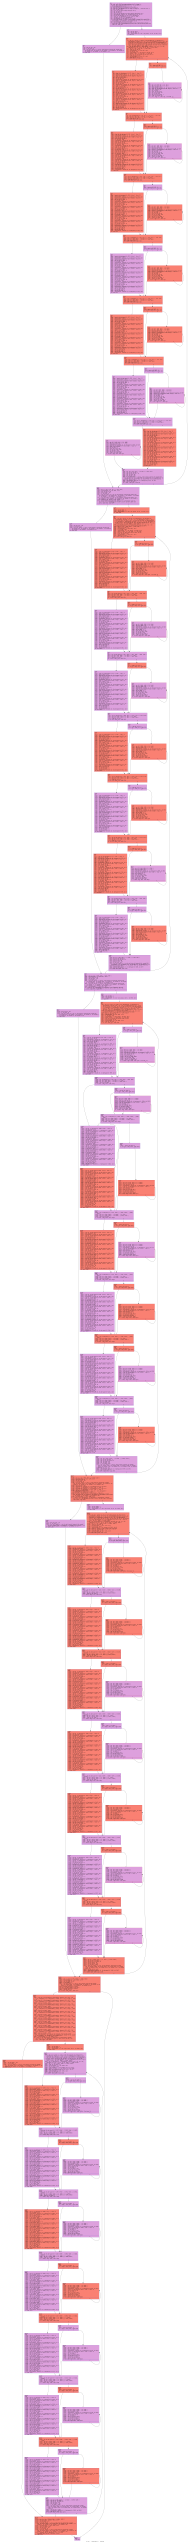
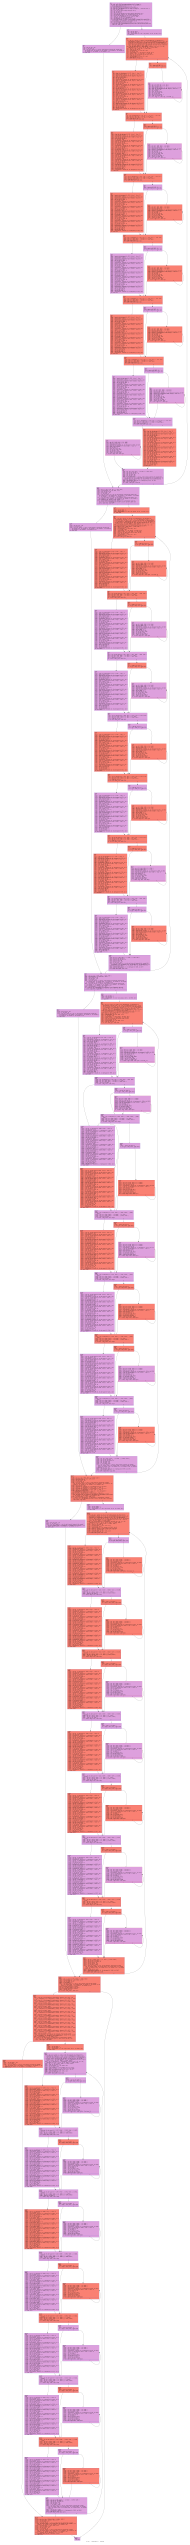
node "%282:": fillcolor salmon -> plum
